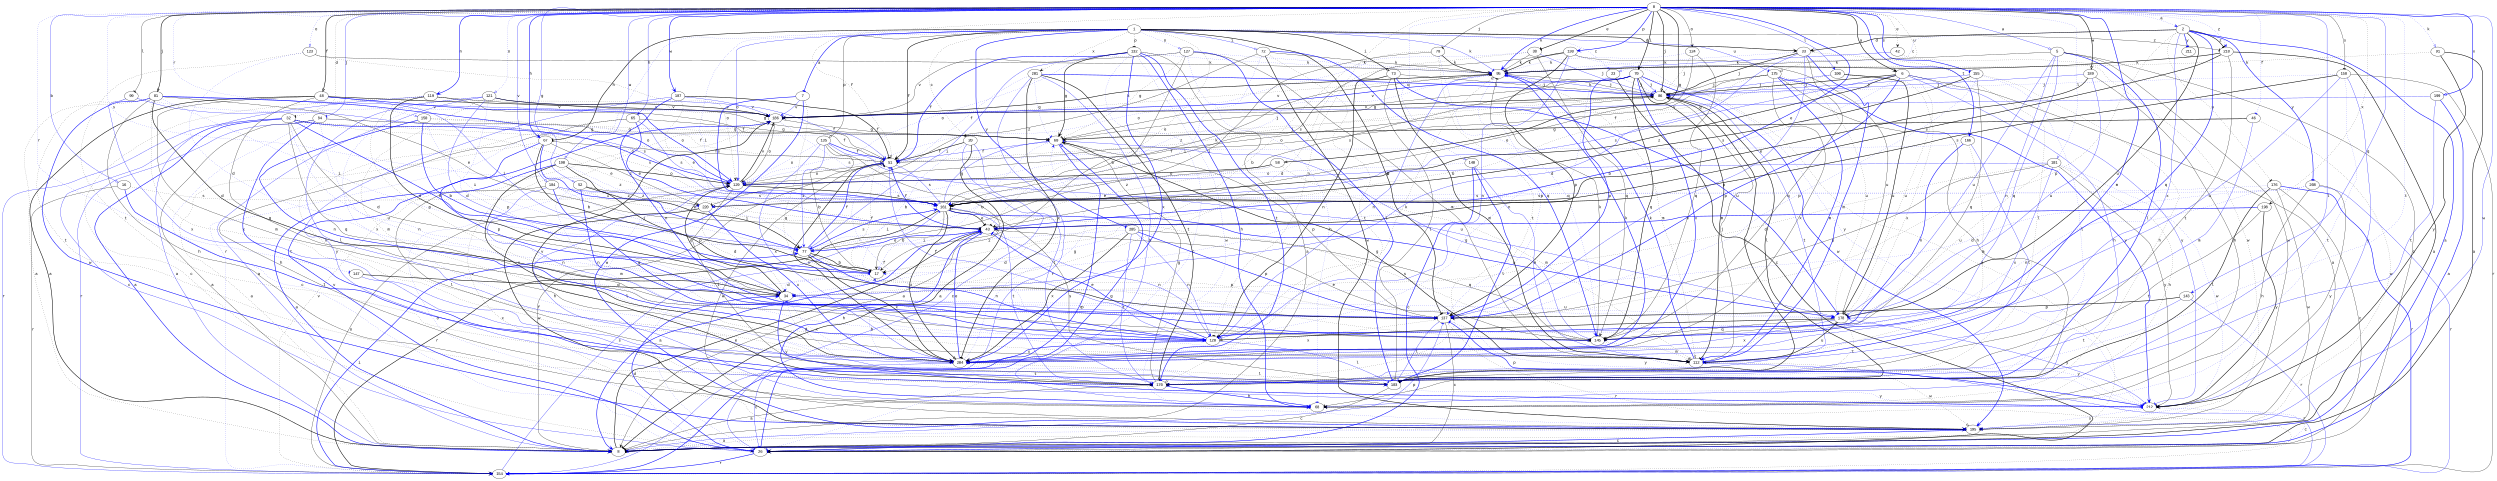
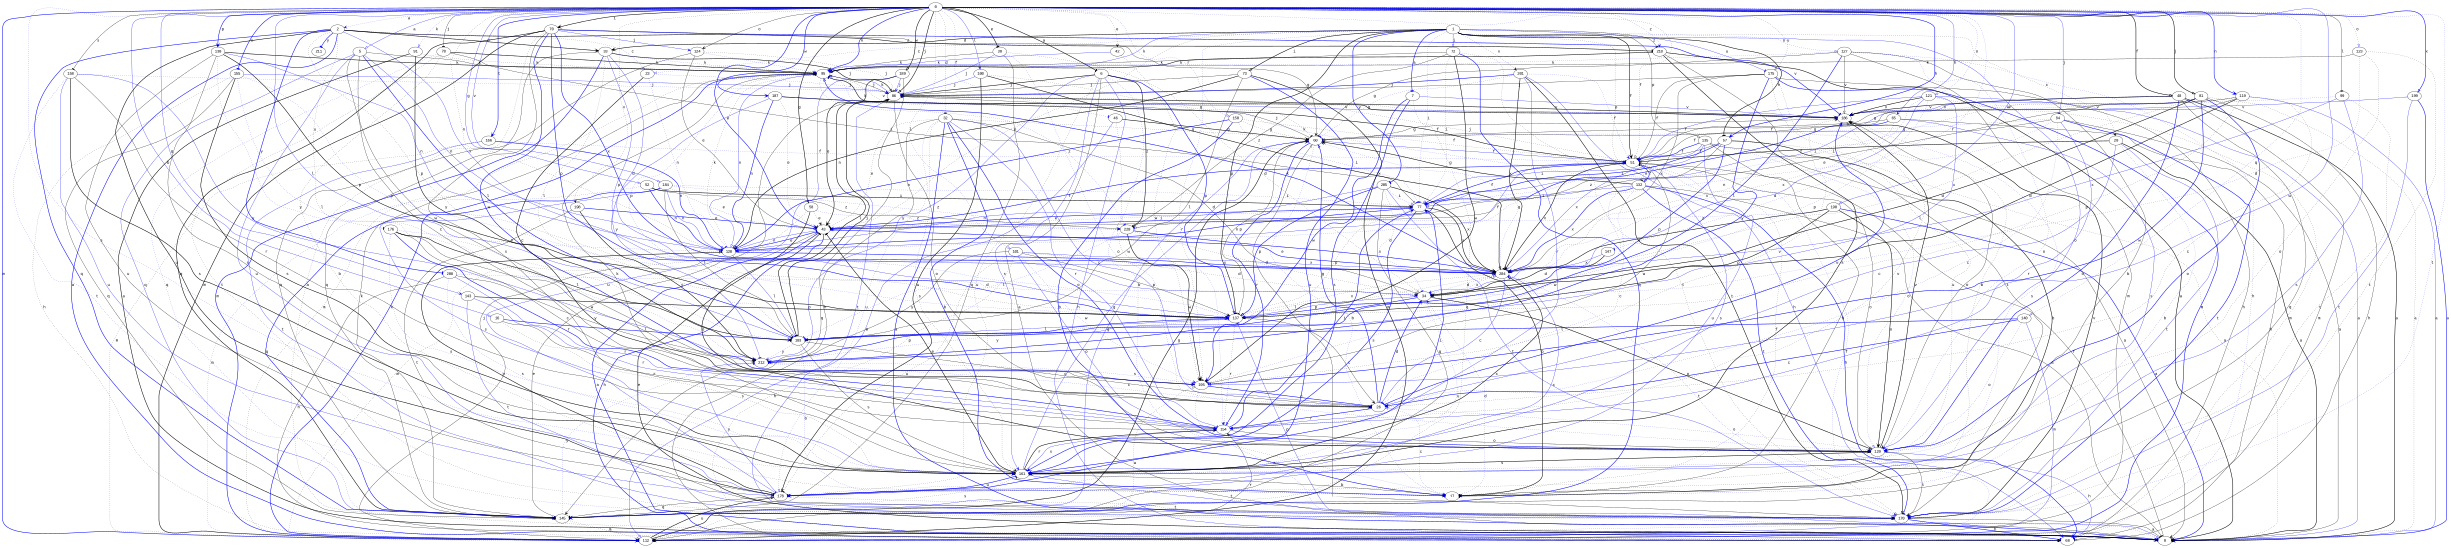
edge "0" -> "6": arrowhead vee -> tee
edge "132" -> "51": reversed
edge "70" -> "86": now "70" -> "124"
edge "127" -> "60": style dotted -> solid
edge "70" -> "60": arrowhead onormal -> vee
edge "161" -> "77": style dotted -> bold
edge "100" -> "204": style dotted -> bold
edge "158" -> "68": now "158" -> "170"
edge "112" -> "154": color blue -> black
